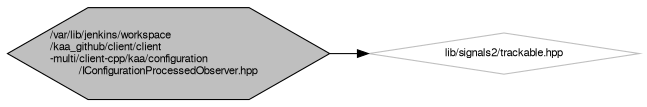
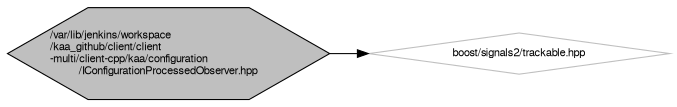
node "lib/signals2/trackable.hpp": label "lib/signals2/trackable.hpp" -> "boost/signals2/trackable.hpp"
